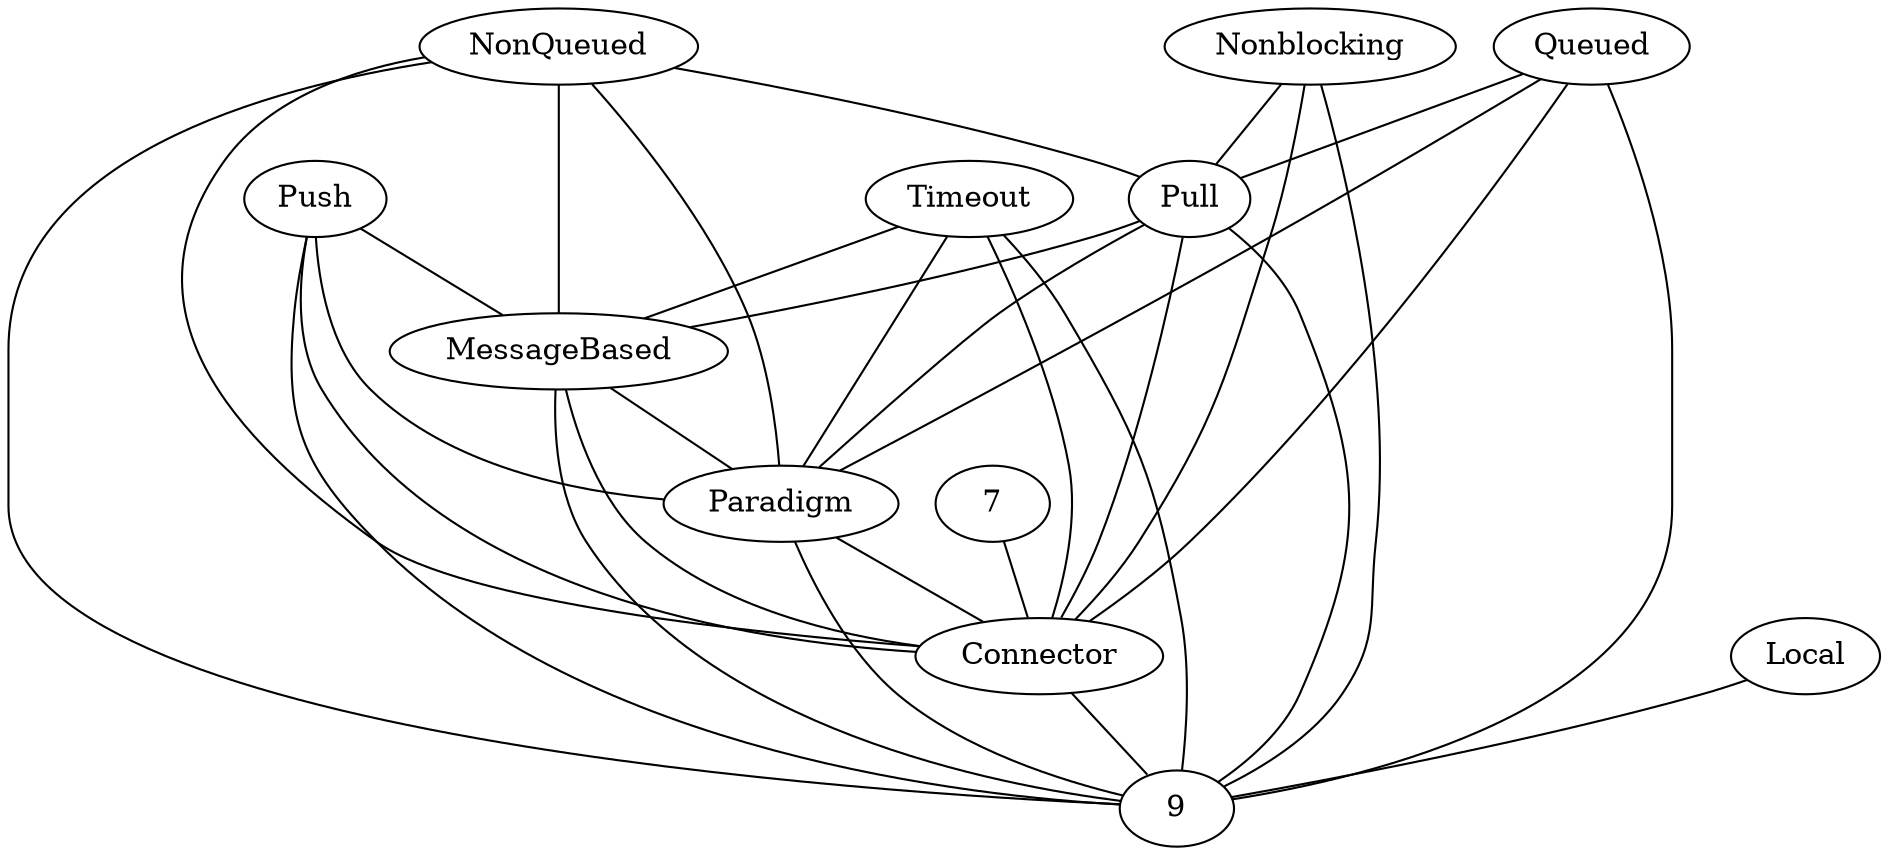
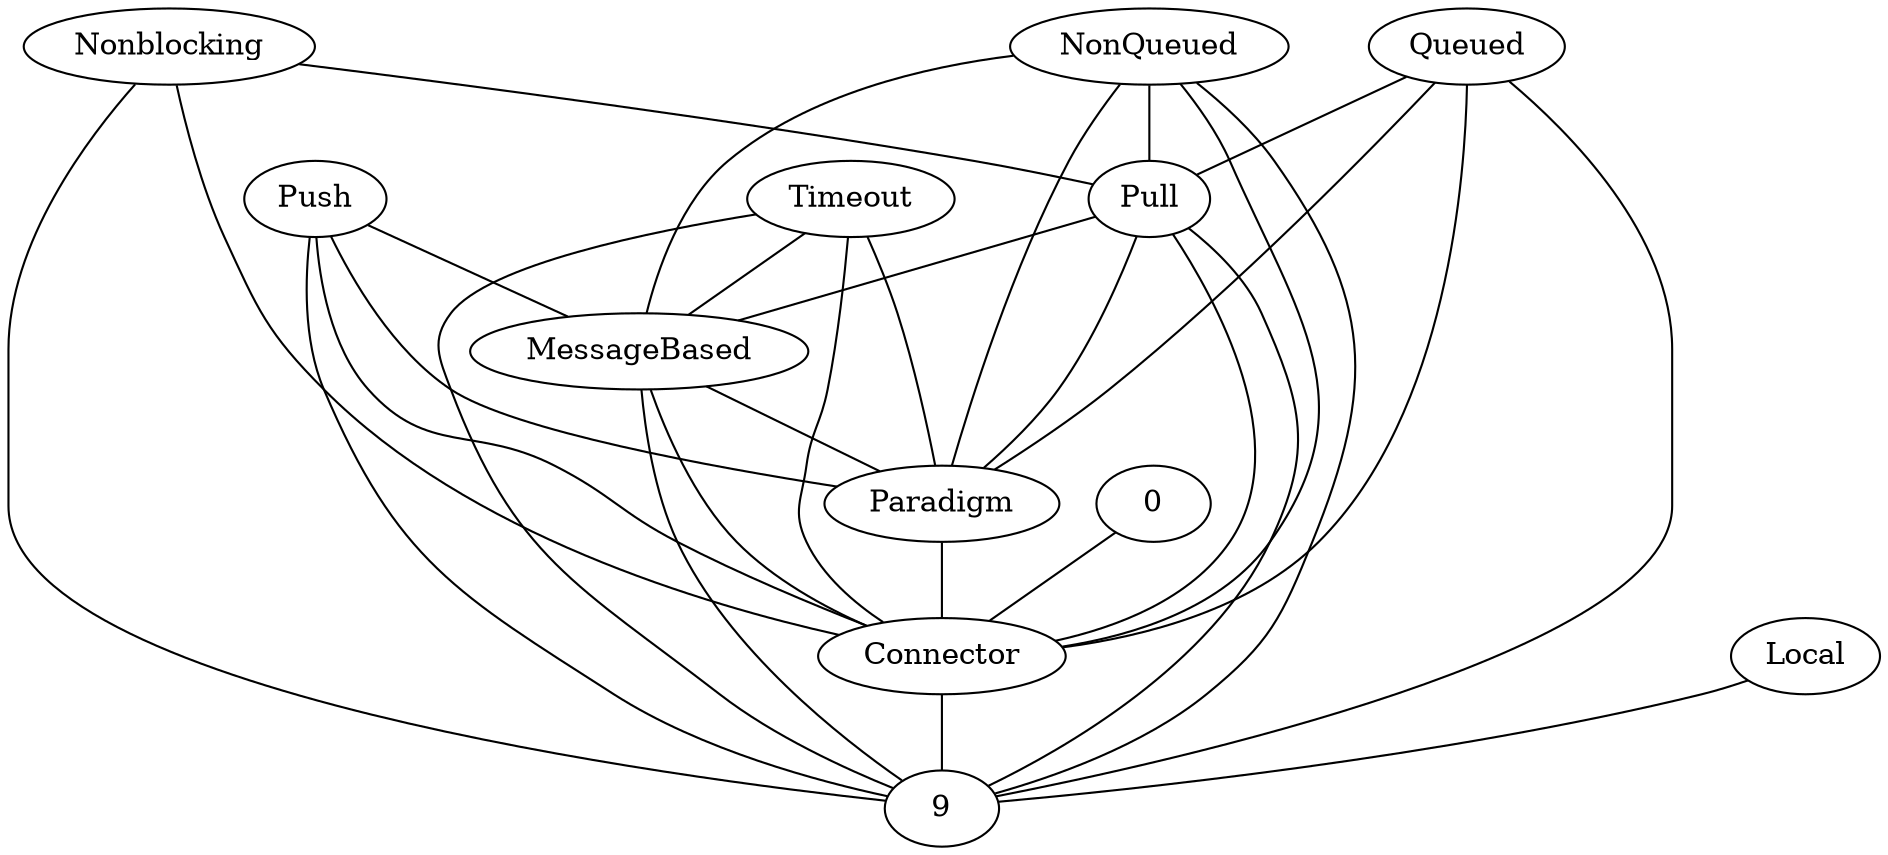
node "7": label "7" -> "0"
edge "Paradigm" -- "9": removed
